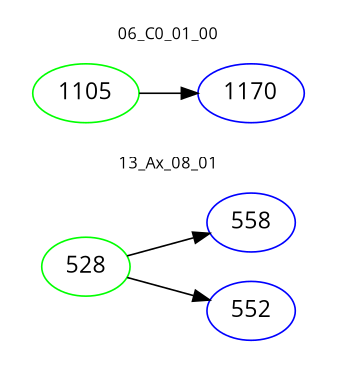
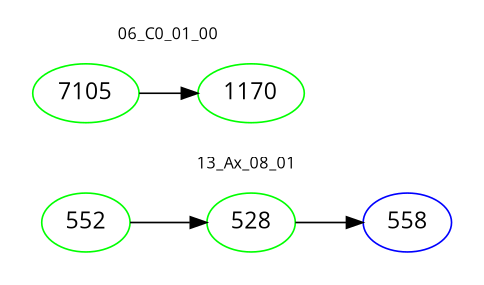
node "1105": label "1105" -> "7105"
node "1170": color blue -> green
edge "528" -> "552": reversed
node "552": color blue -> green
